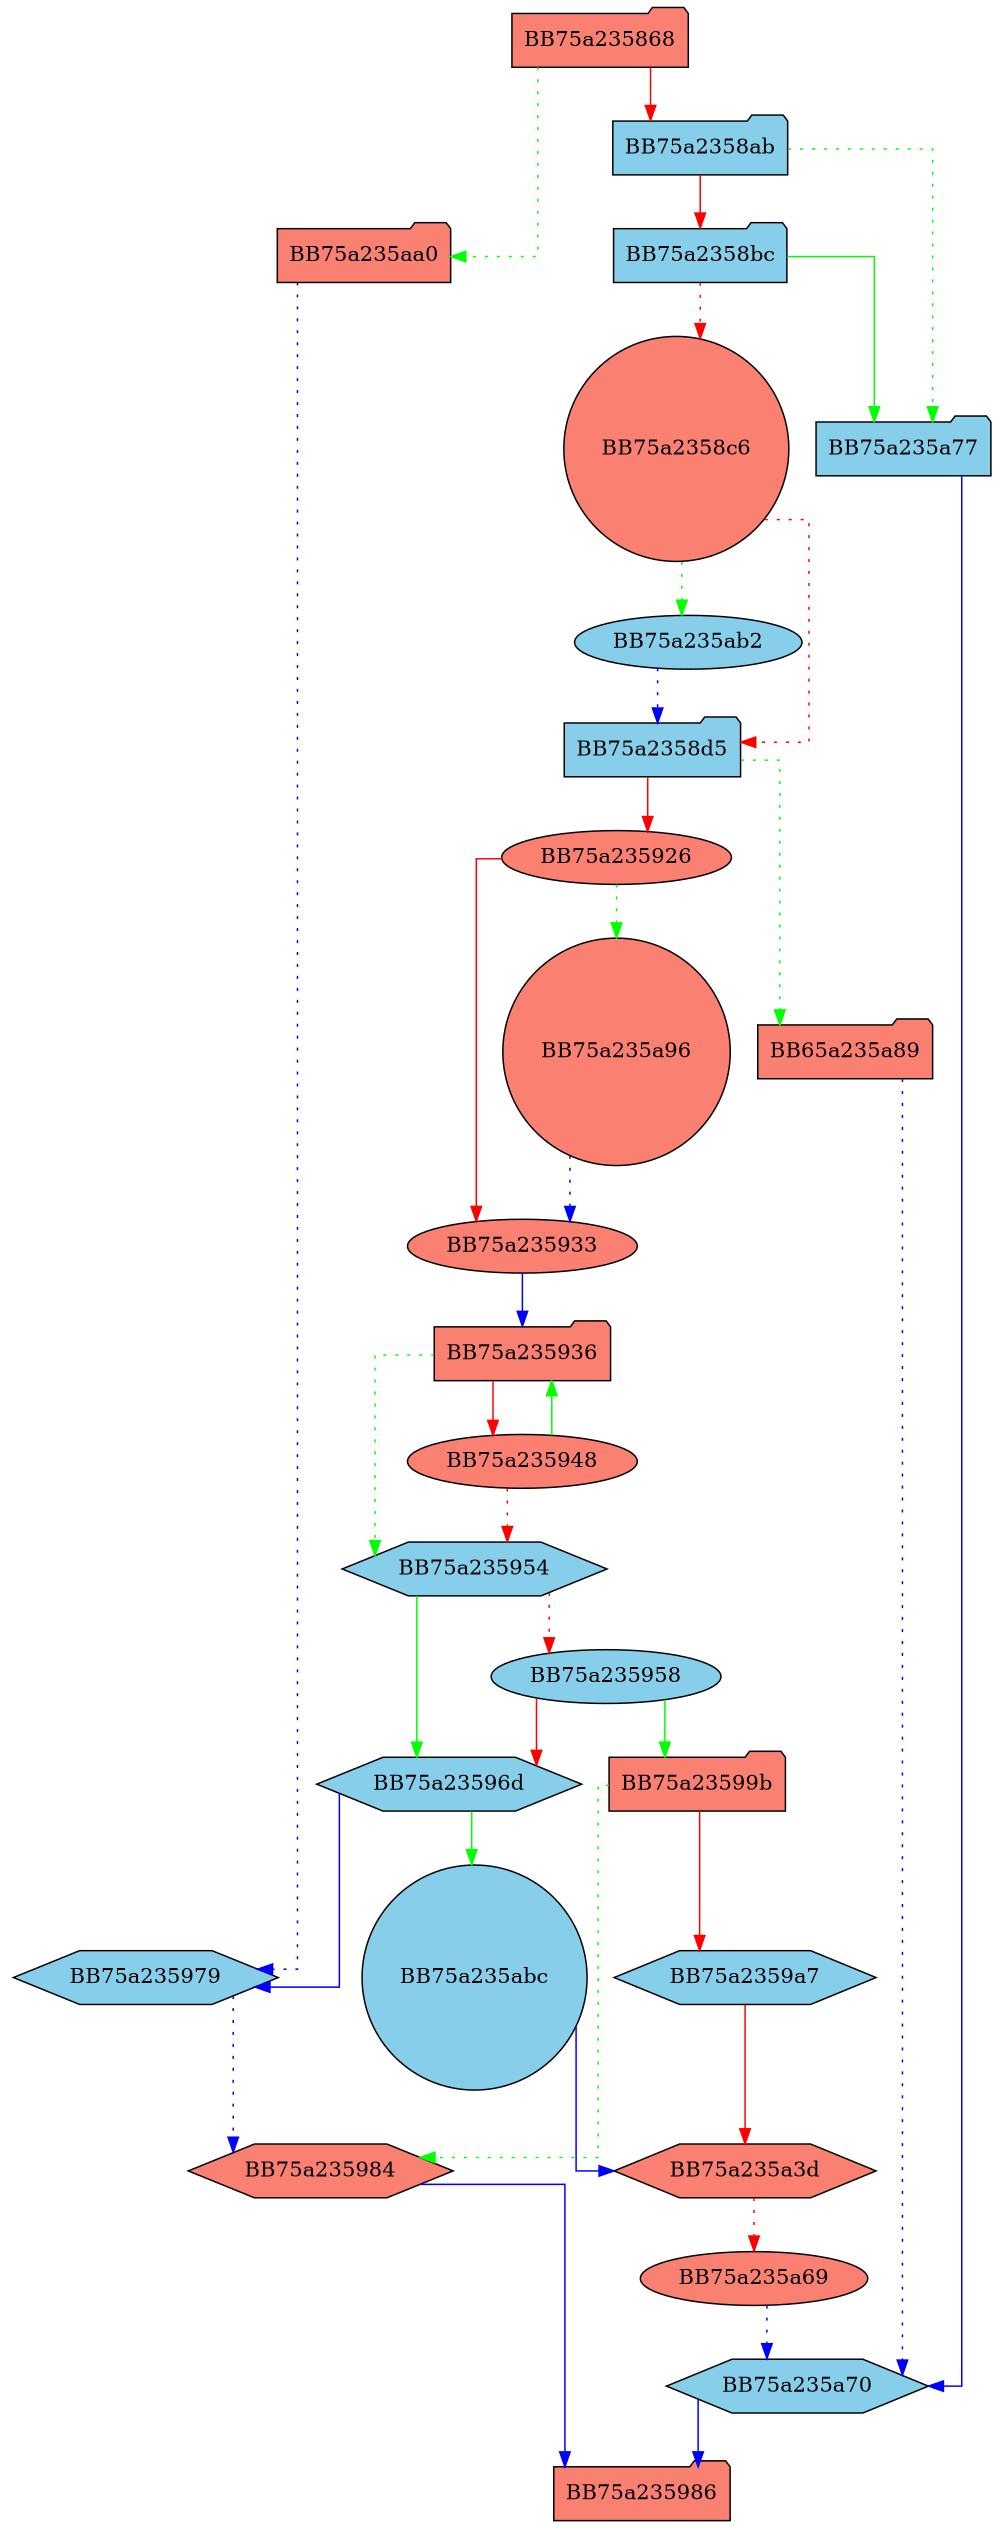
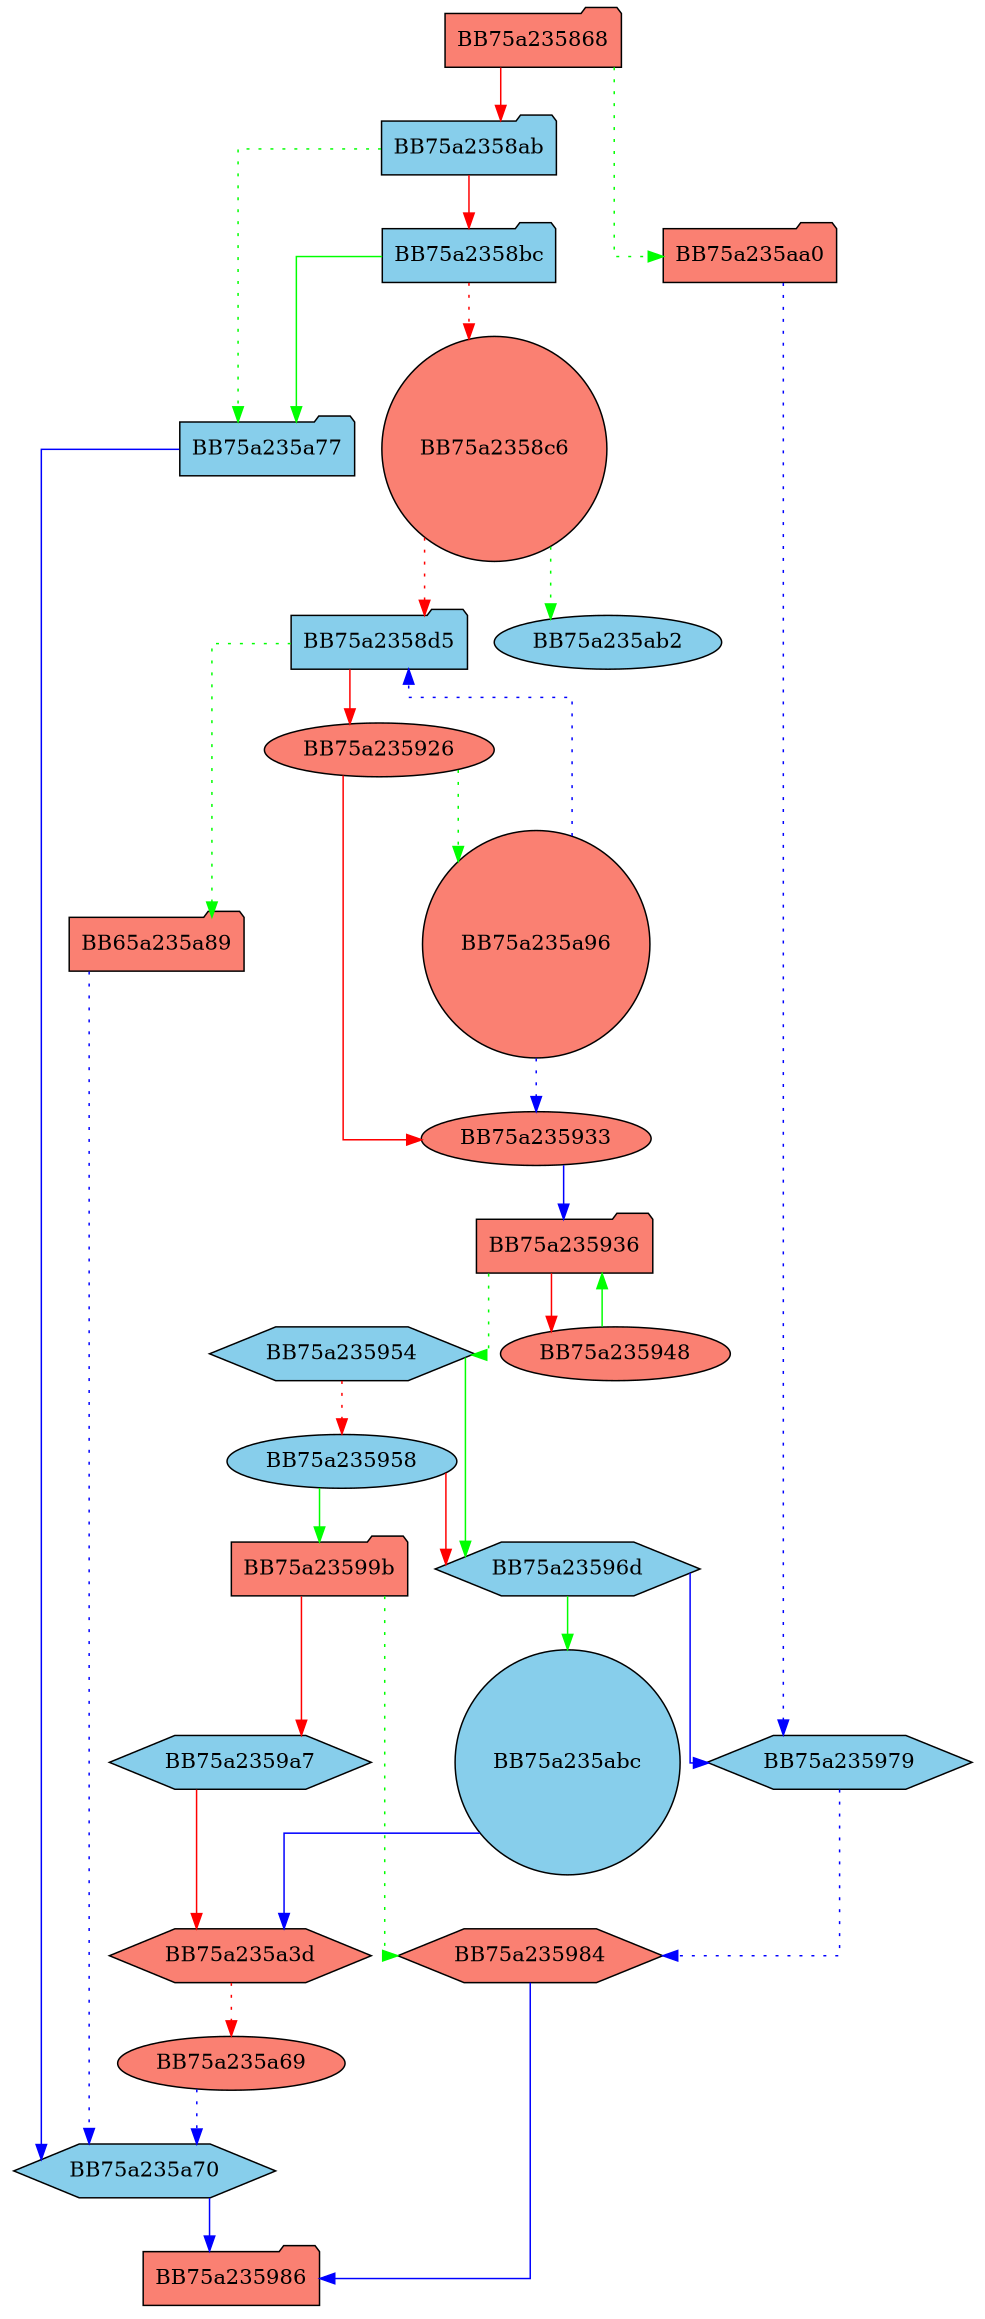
edge "BB75a235ab2" -> "BB75a2358d5": now "BB75a235a96" -> "BB75a2358d5"
edge "BB75a235948" -> "BB75a235954": removed
